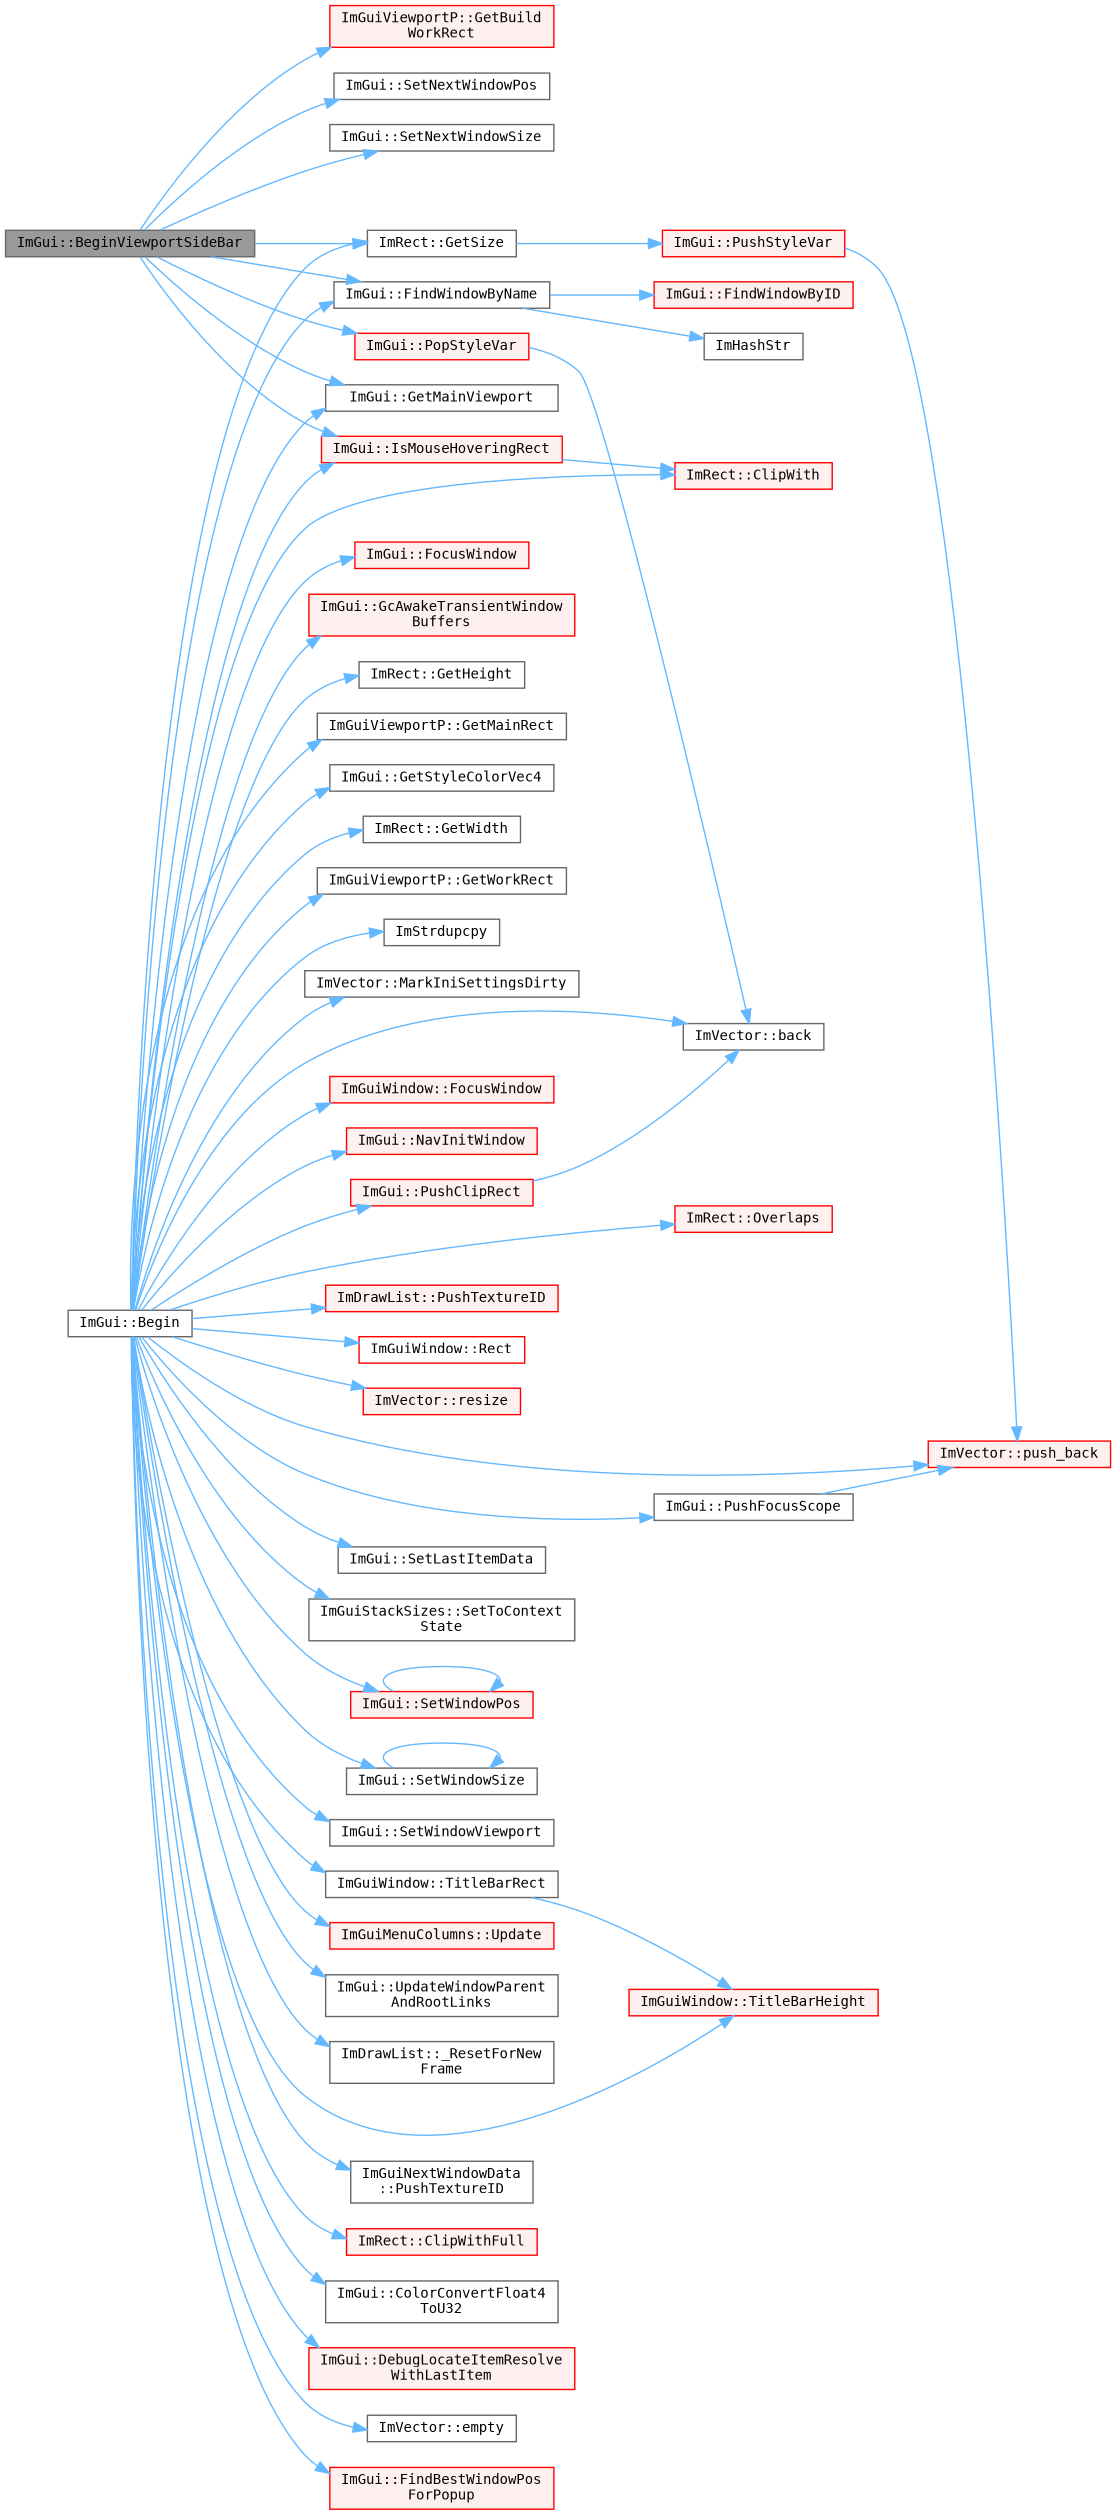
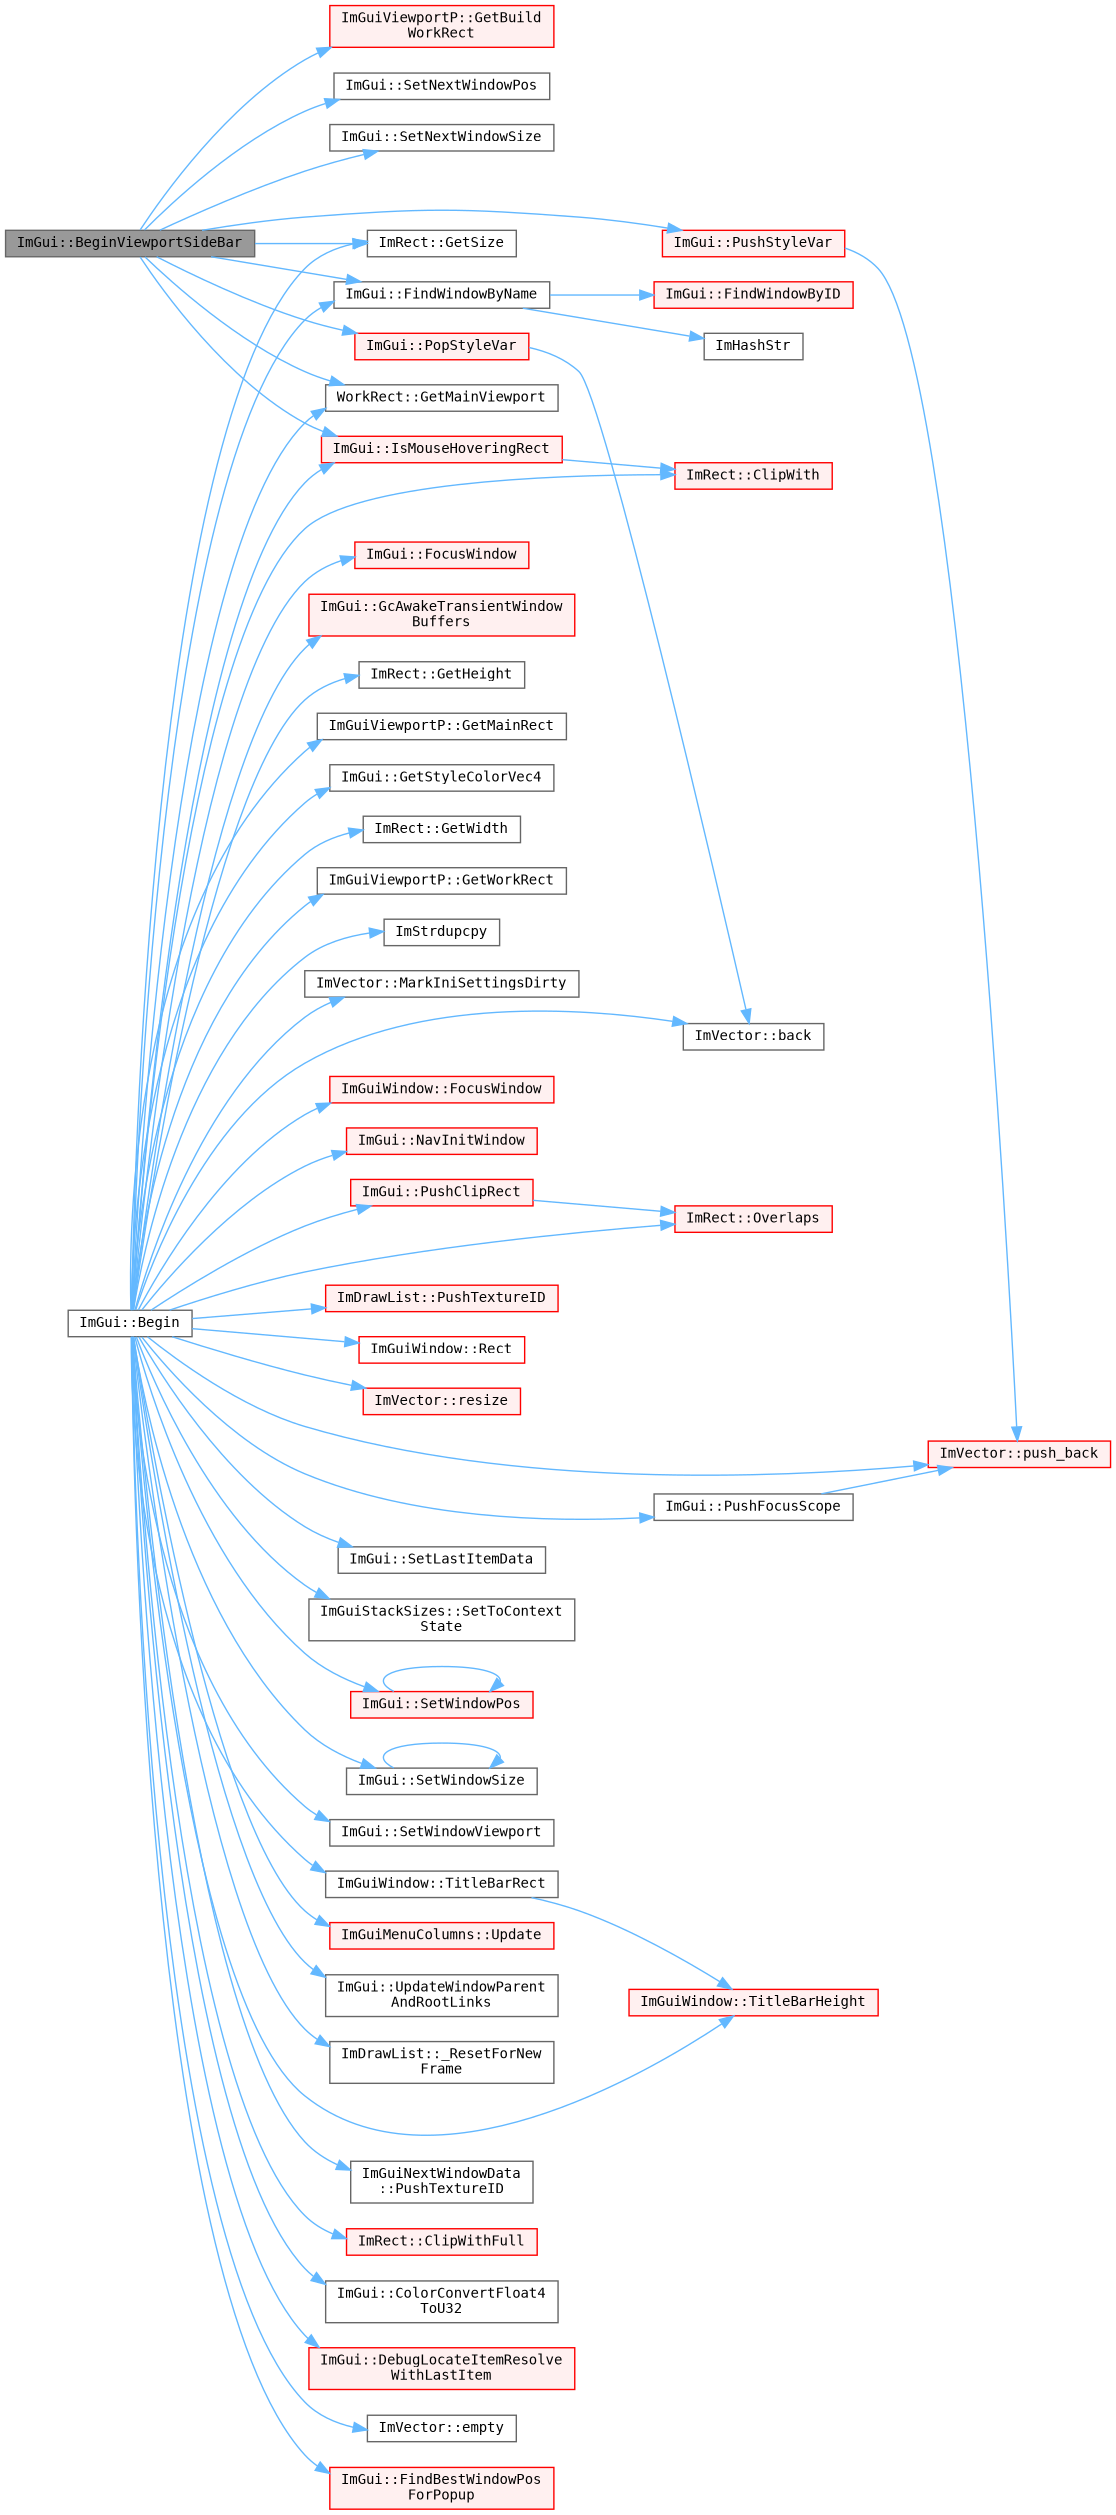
edge "ImRect::GetSize" -> "ImGui::PushStyleVar": now "ImGui::BeginViewportSideBar" -> "ImGui::PushStyleVar"
node "ImGui::GetMainViewport": label "ImGui::GetMainViewport" -> "WorkRect::GetMainViewport"
edge "ImGui::PushClipRect" -> "ImVector::back": now "ImGui::PushClipRect" -> "ImRect::Overlaps"
